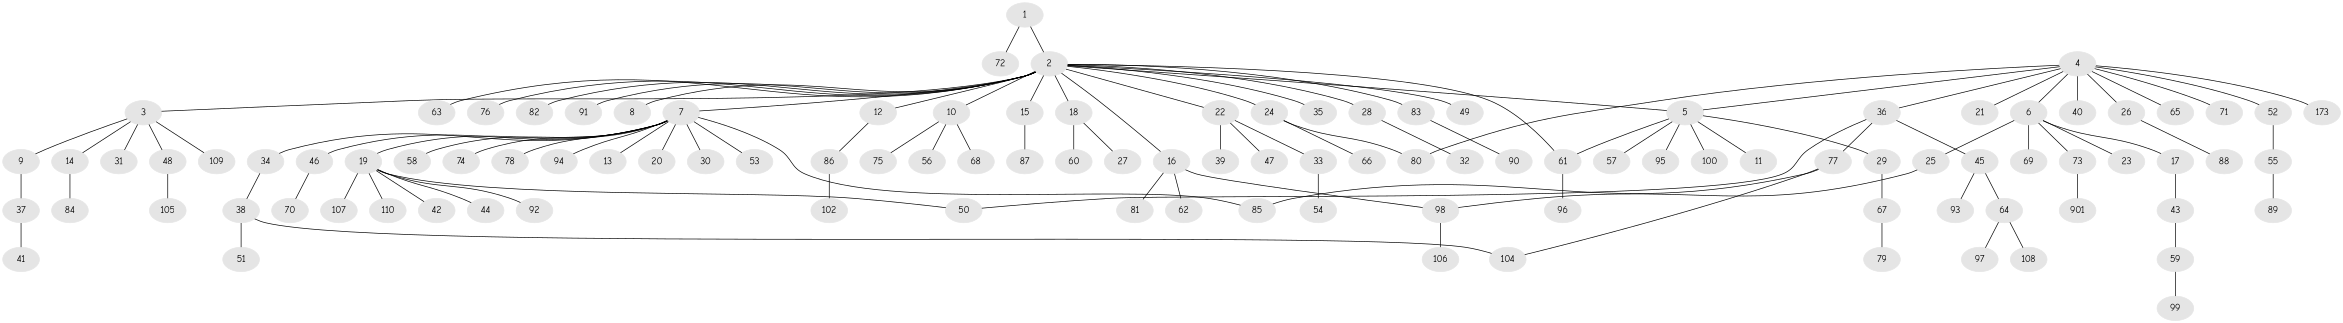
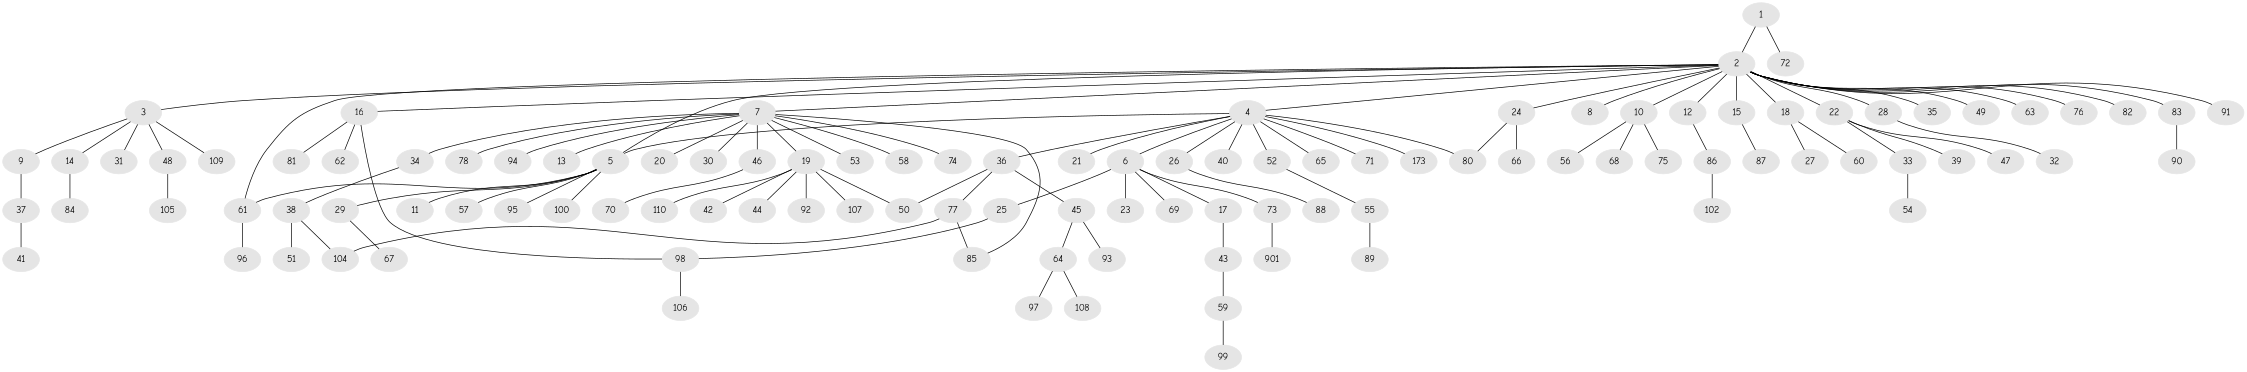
edge "2" -- "4": added
node "79": removed
